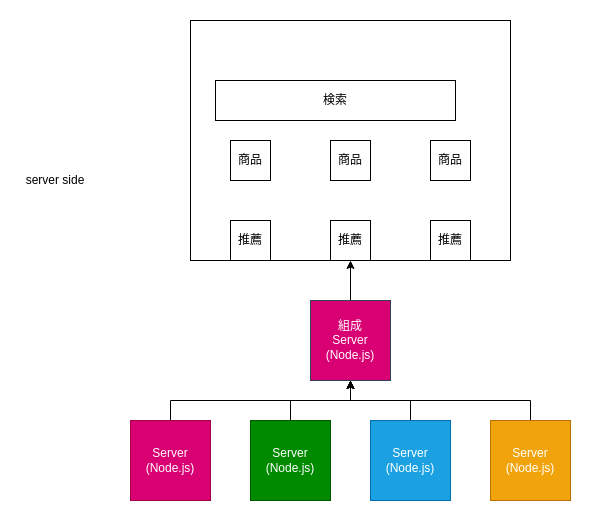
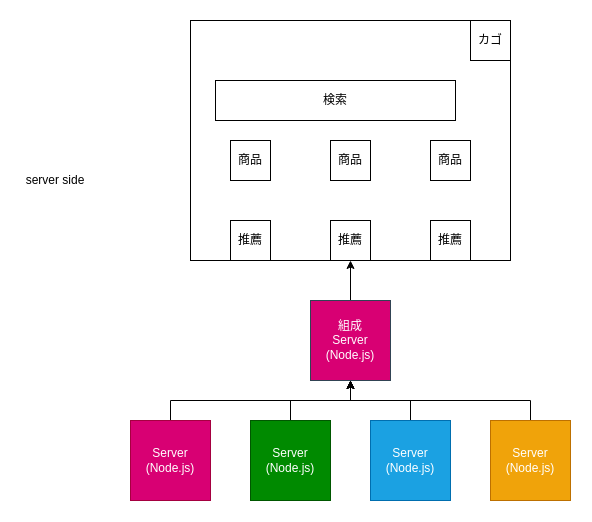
node "カゴ": added
